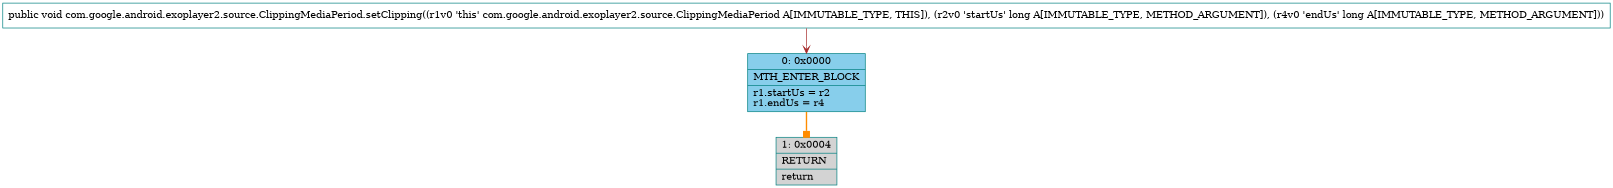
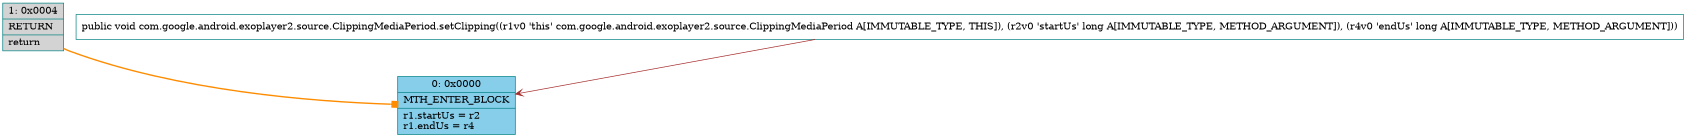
edge "0: 0x0000" -> "1: 0x0004": reversed
